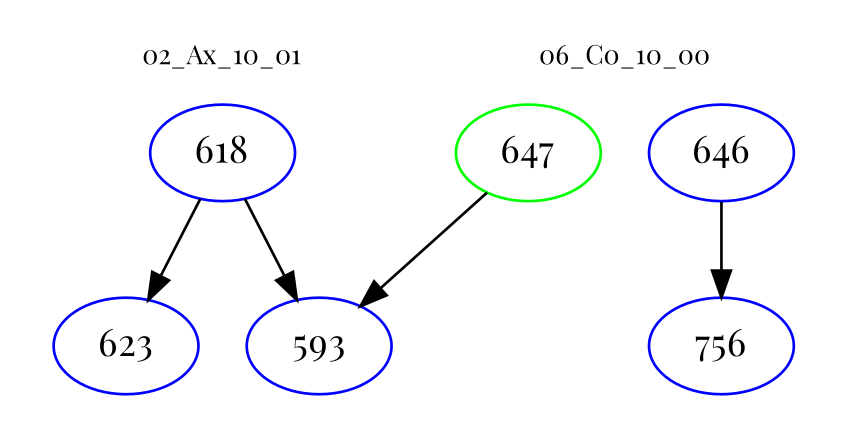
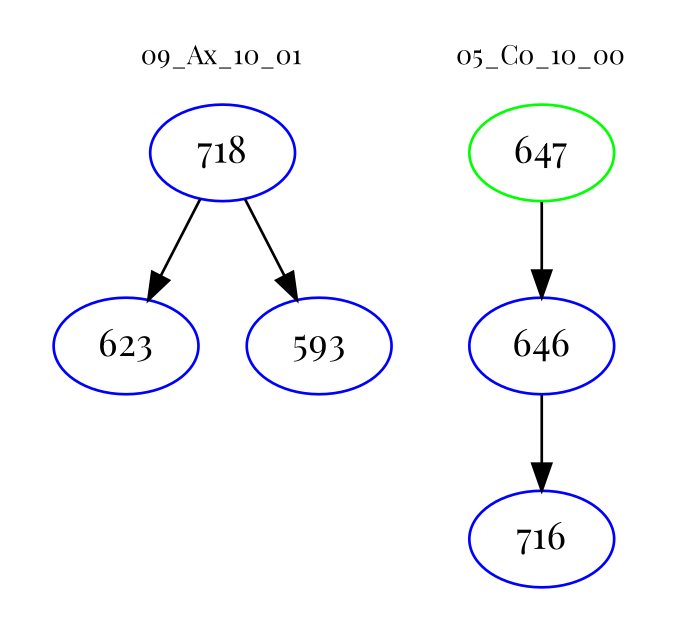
cluster "02_Ax_10_01": label "02_Ax_10_01" -> "09_Ax_10_01"
cluster "06_C0_10_00": label "06_C0_10_00" -> "05_C0_10_00"
node "618": label "618" -> "718"
edge "647" -> "593": now "647" -> "646"
node "756": label "756" -> "716"
